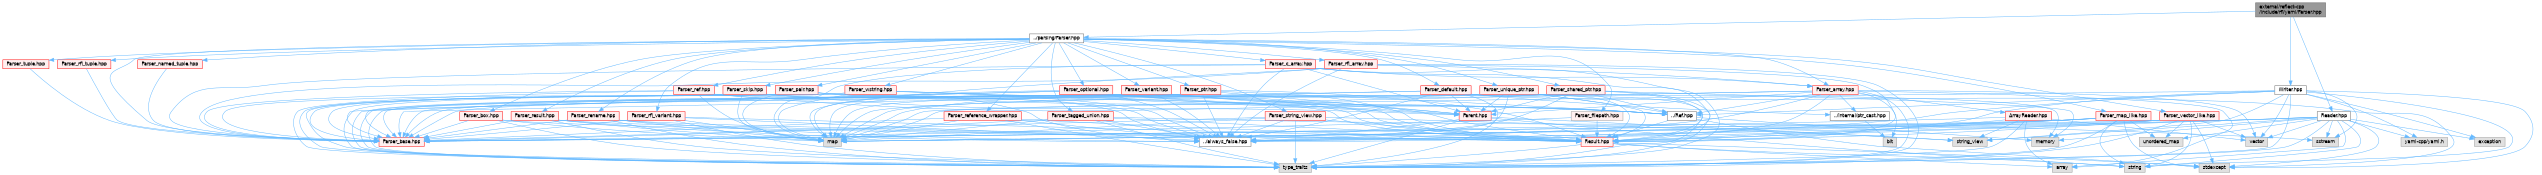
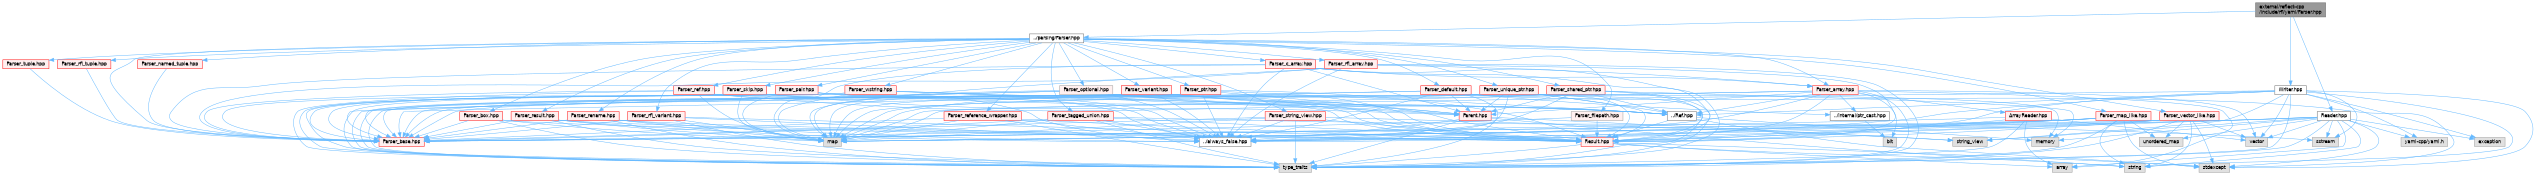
node "Parser_optional.hpp": color red -> grey60
edge "ArrayReader.hpp" -> "string_view": removed
